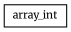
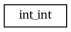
node "array_int": label "array_int" -> "int_int"
